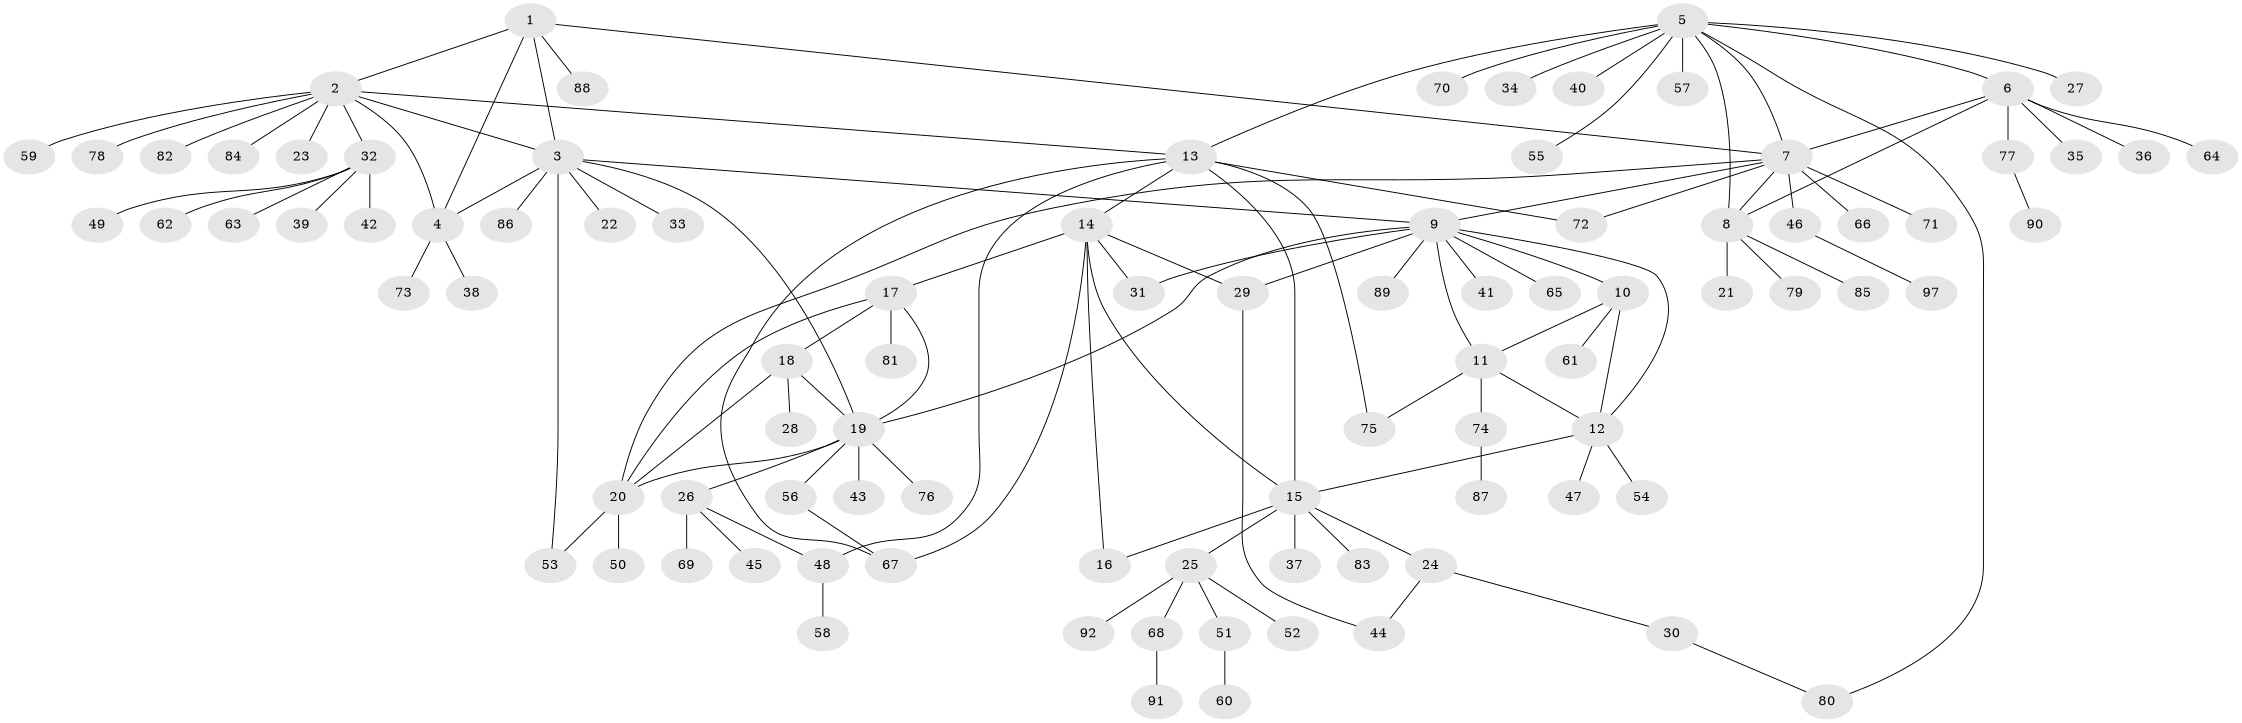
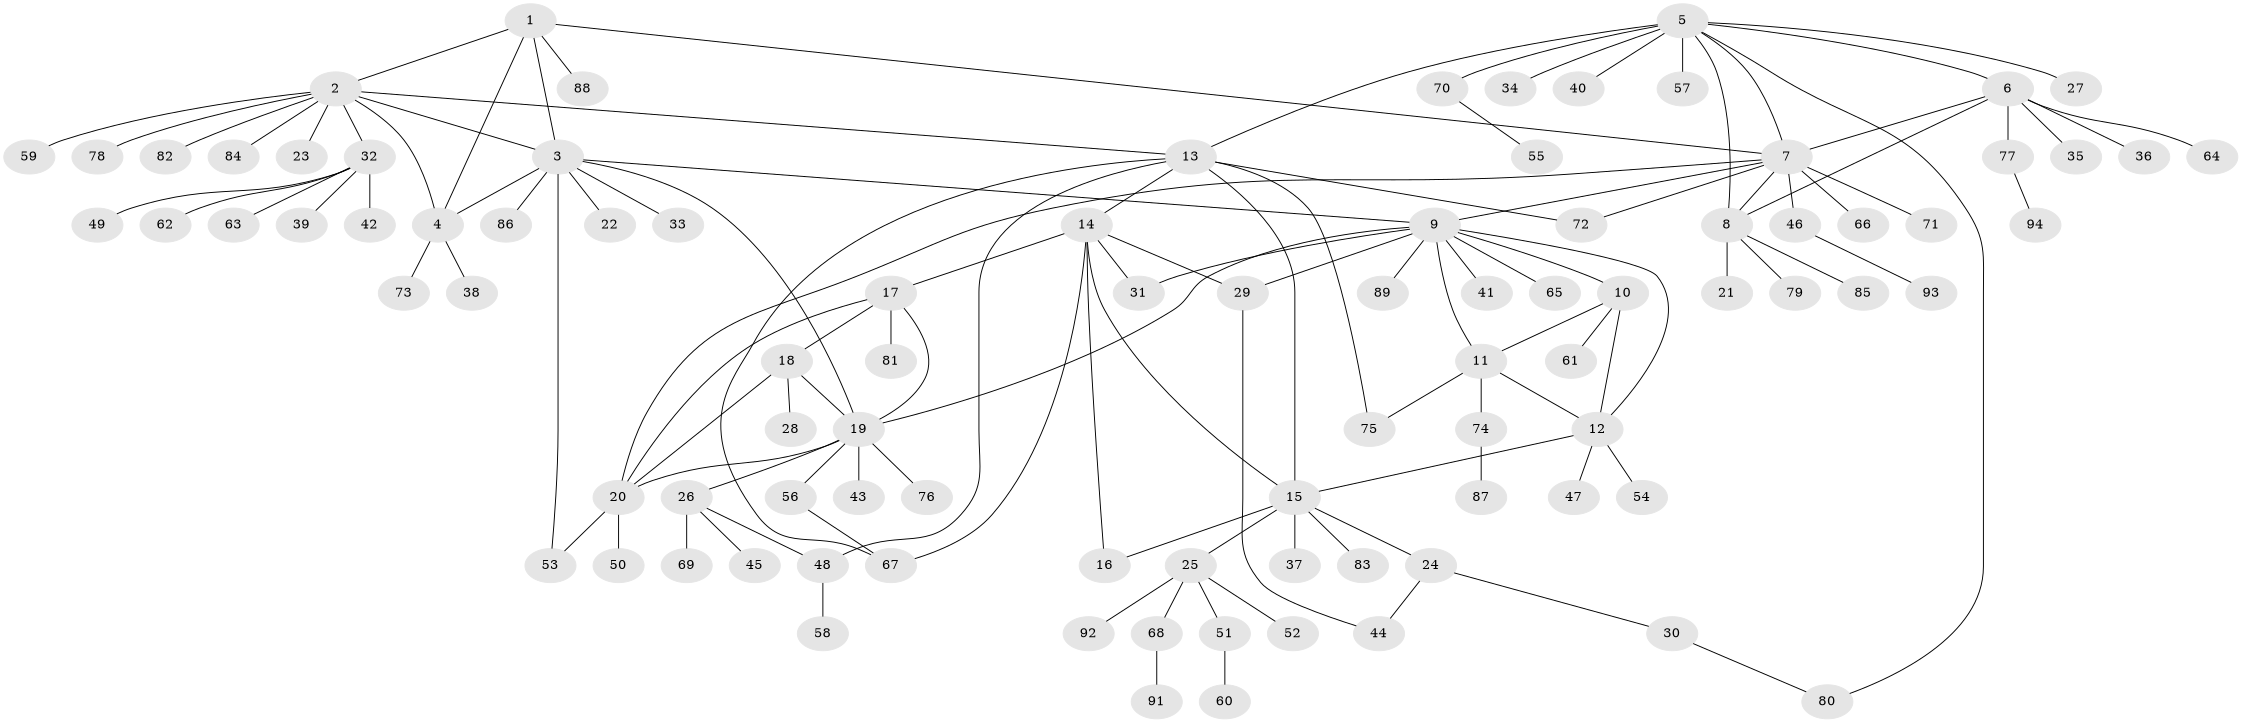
edge "5" -- "55": now "70" -- "55"
node "90": label "90" -> "94"
node "97": label "97" -> "93"
